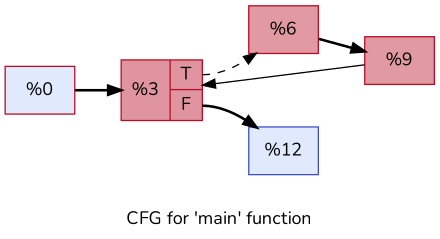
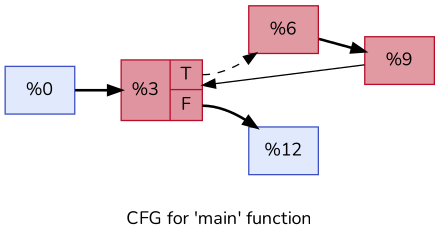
node "%0": color #b70d28ff -> #3d50c3ff
